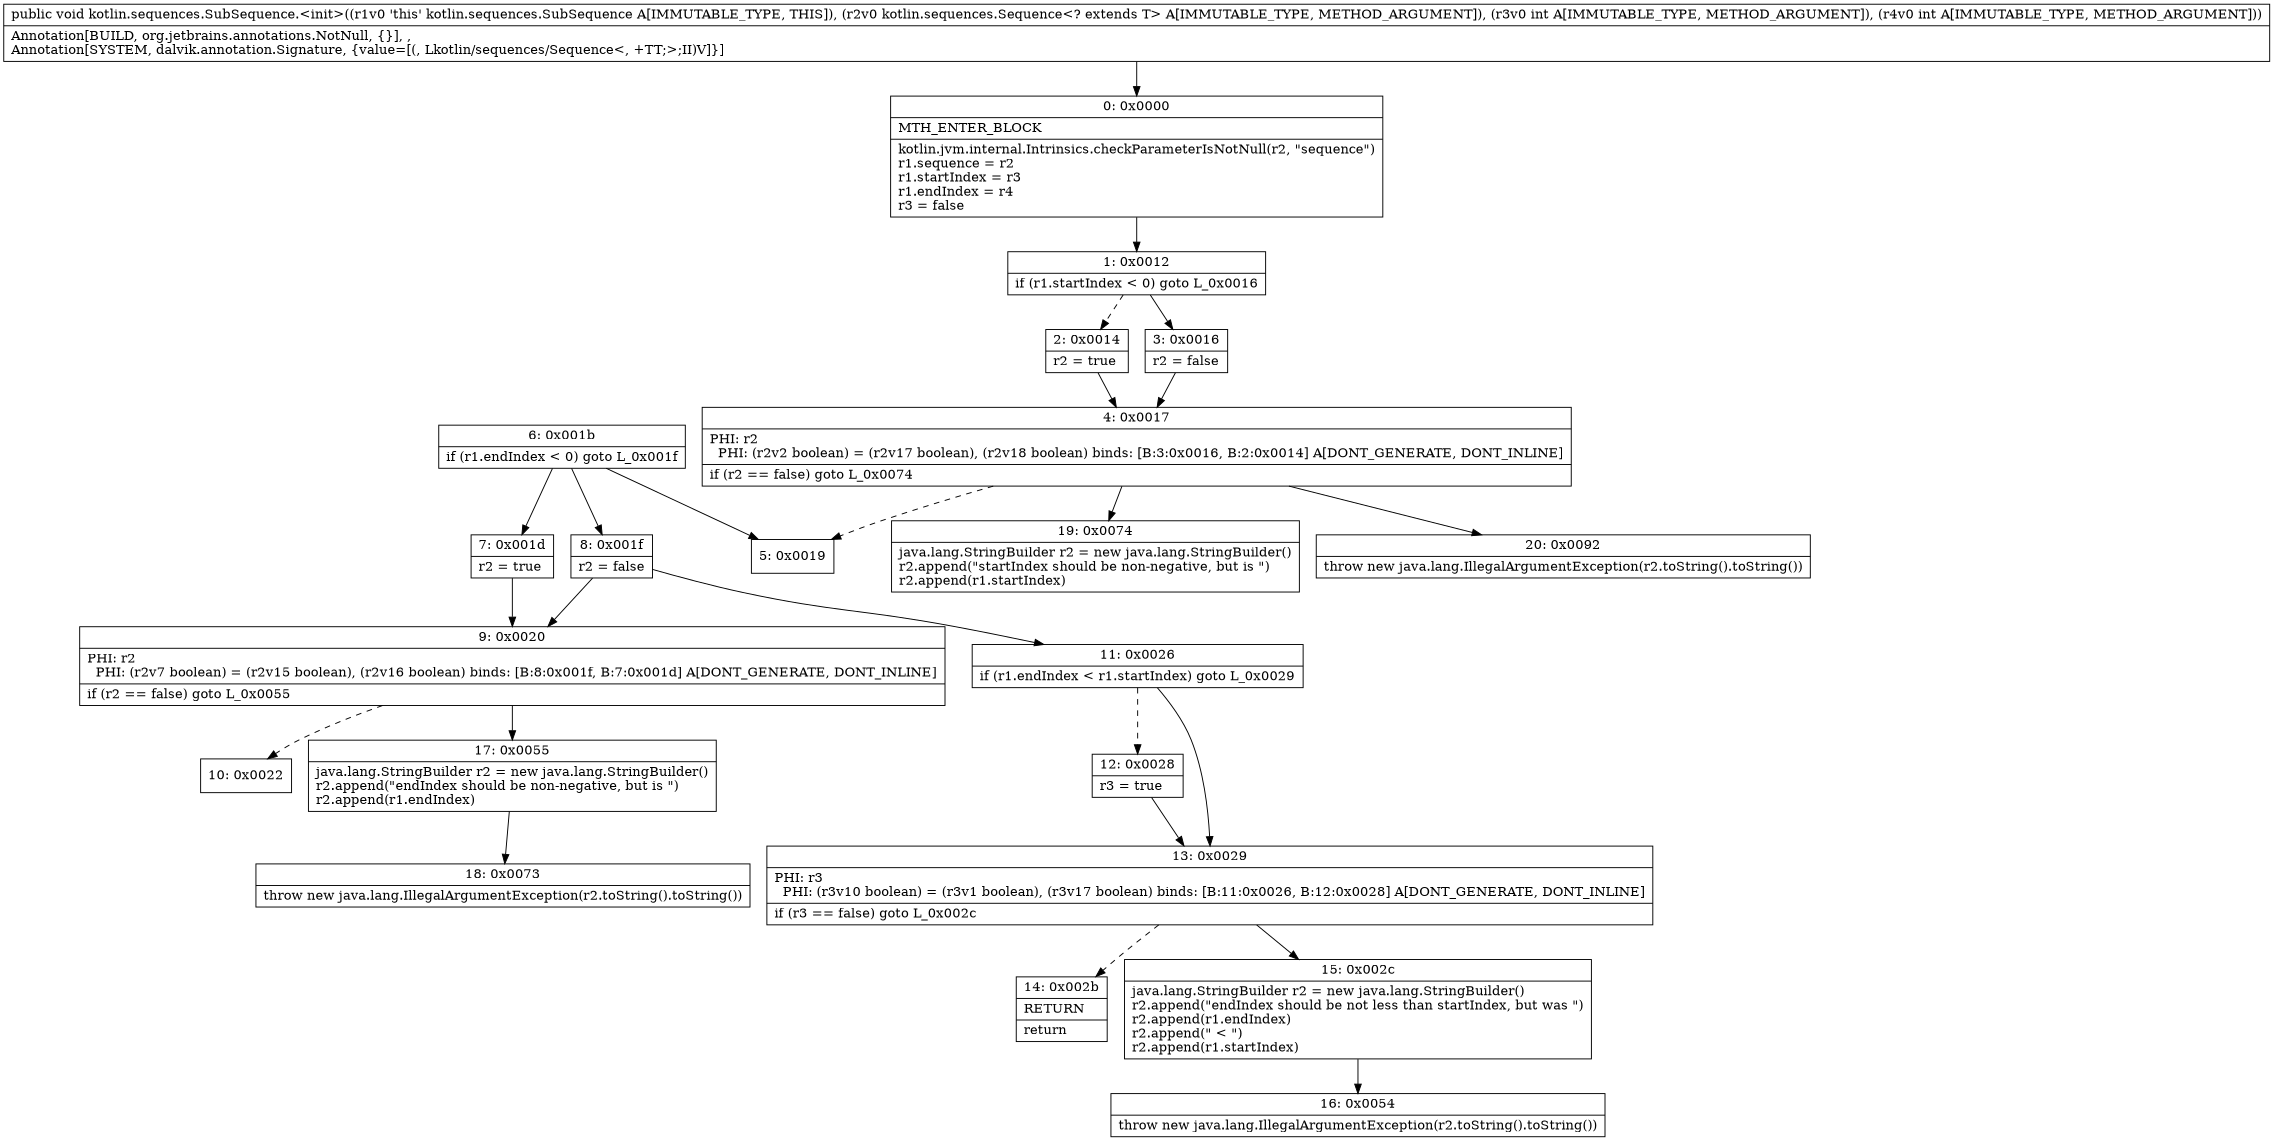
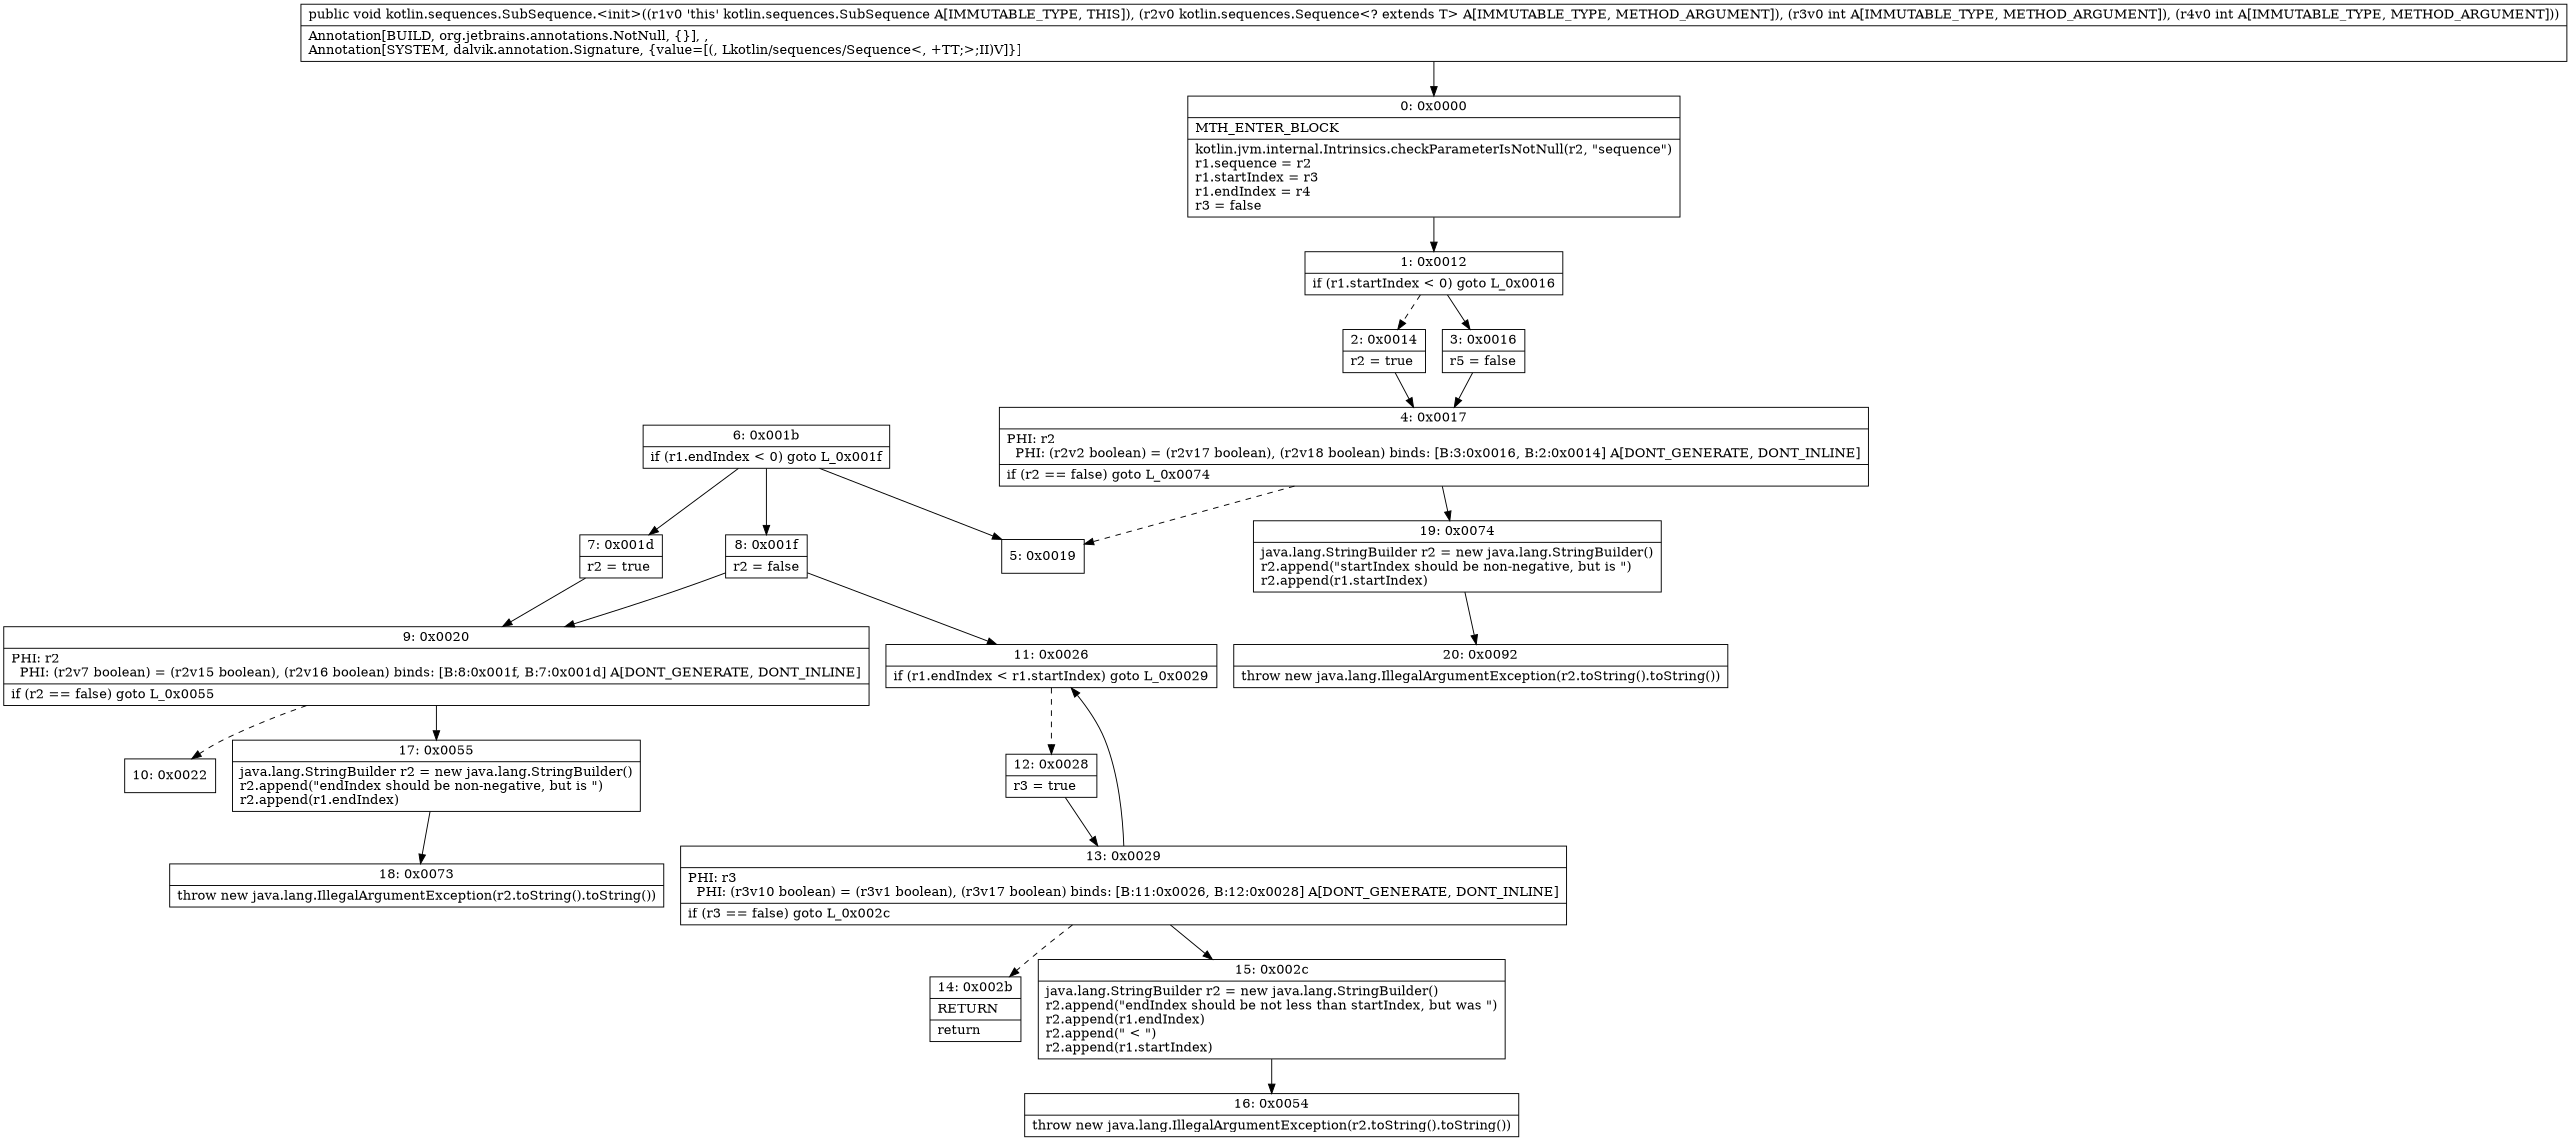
node "3: 0x0016": text "r2 = false" -> "r5 = false"
edge "4: 0x0017" -> "20: 0x0092": now "19: 0x0074" -> "20: 0x0092"
edge "11: 0x0026" -> "13: 0x0029": reversed
